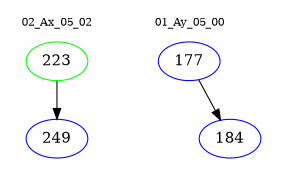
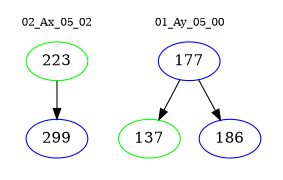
node "249": label "249" -> "299"
node "137": added
node "184": label "184" -> "186"
